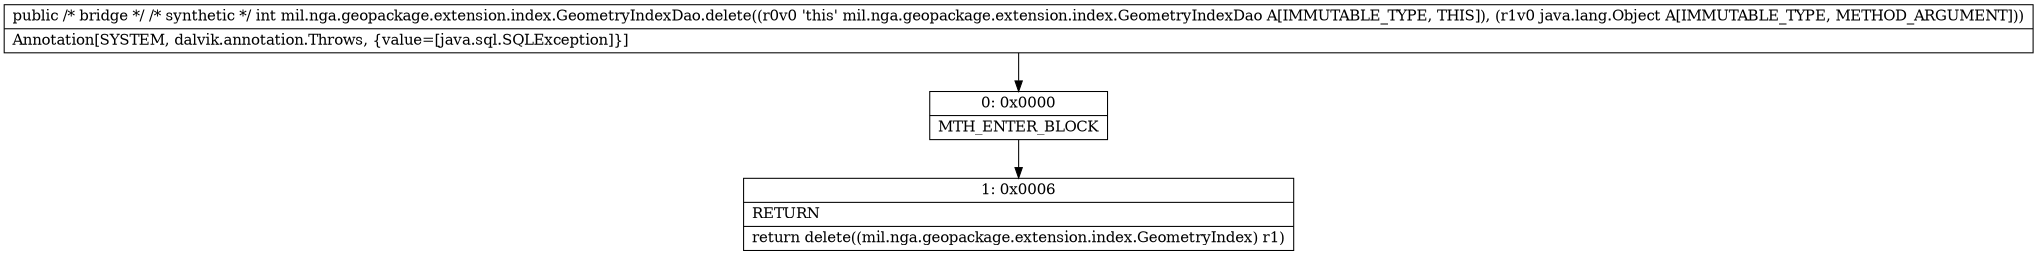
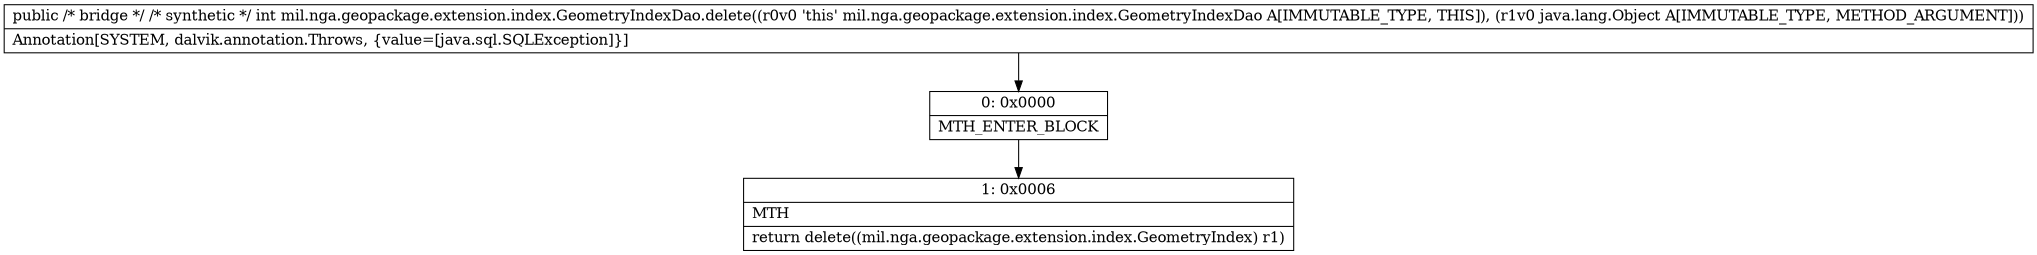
node "1: 0x0006": text "RETURN" -> "MTH"
